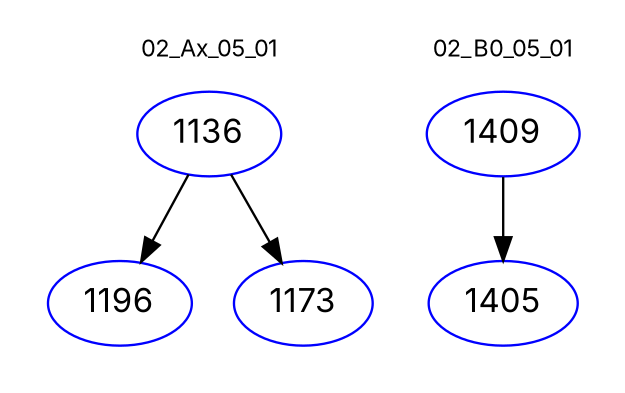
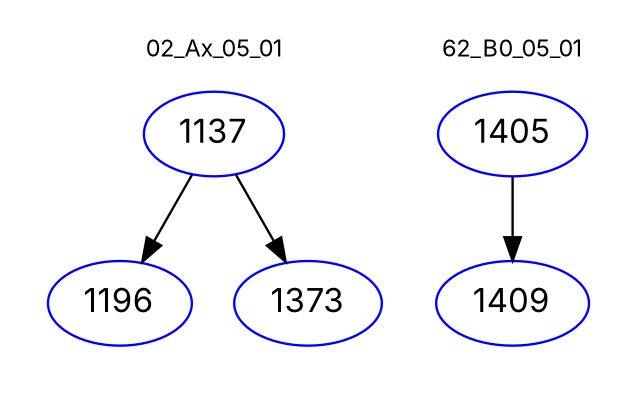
cluster "02_B0_05_01": label "02_B0_05_01" -> "62_B0_05_01"
node "1136": label "1136" -> "1137"
edge "1409" -> "1405": reversed
node "1173": label "1173" -> "1373"
